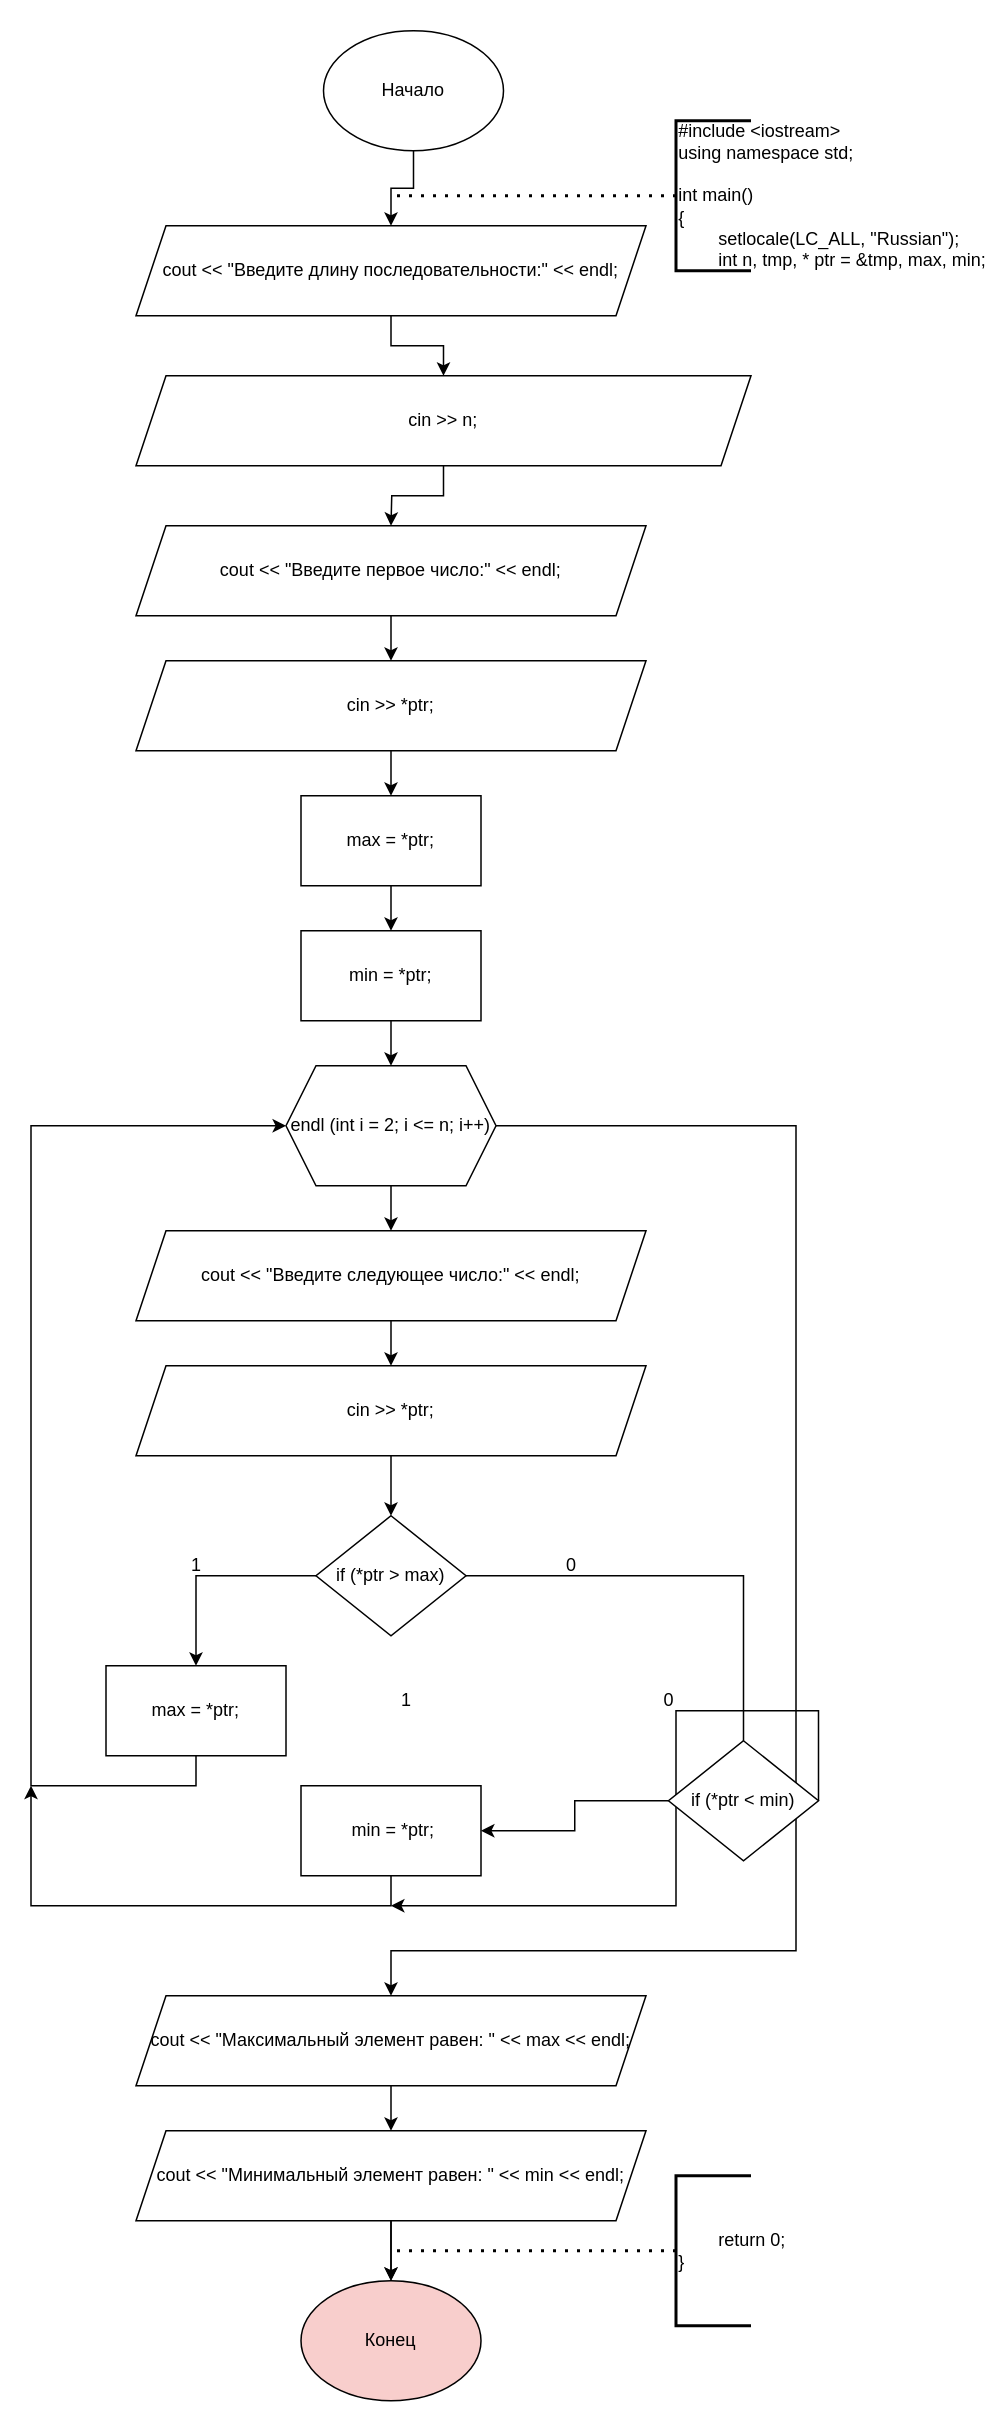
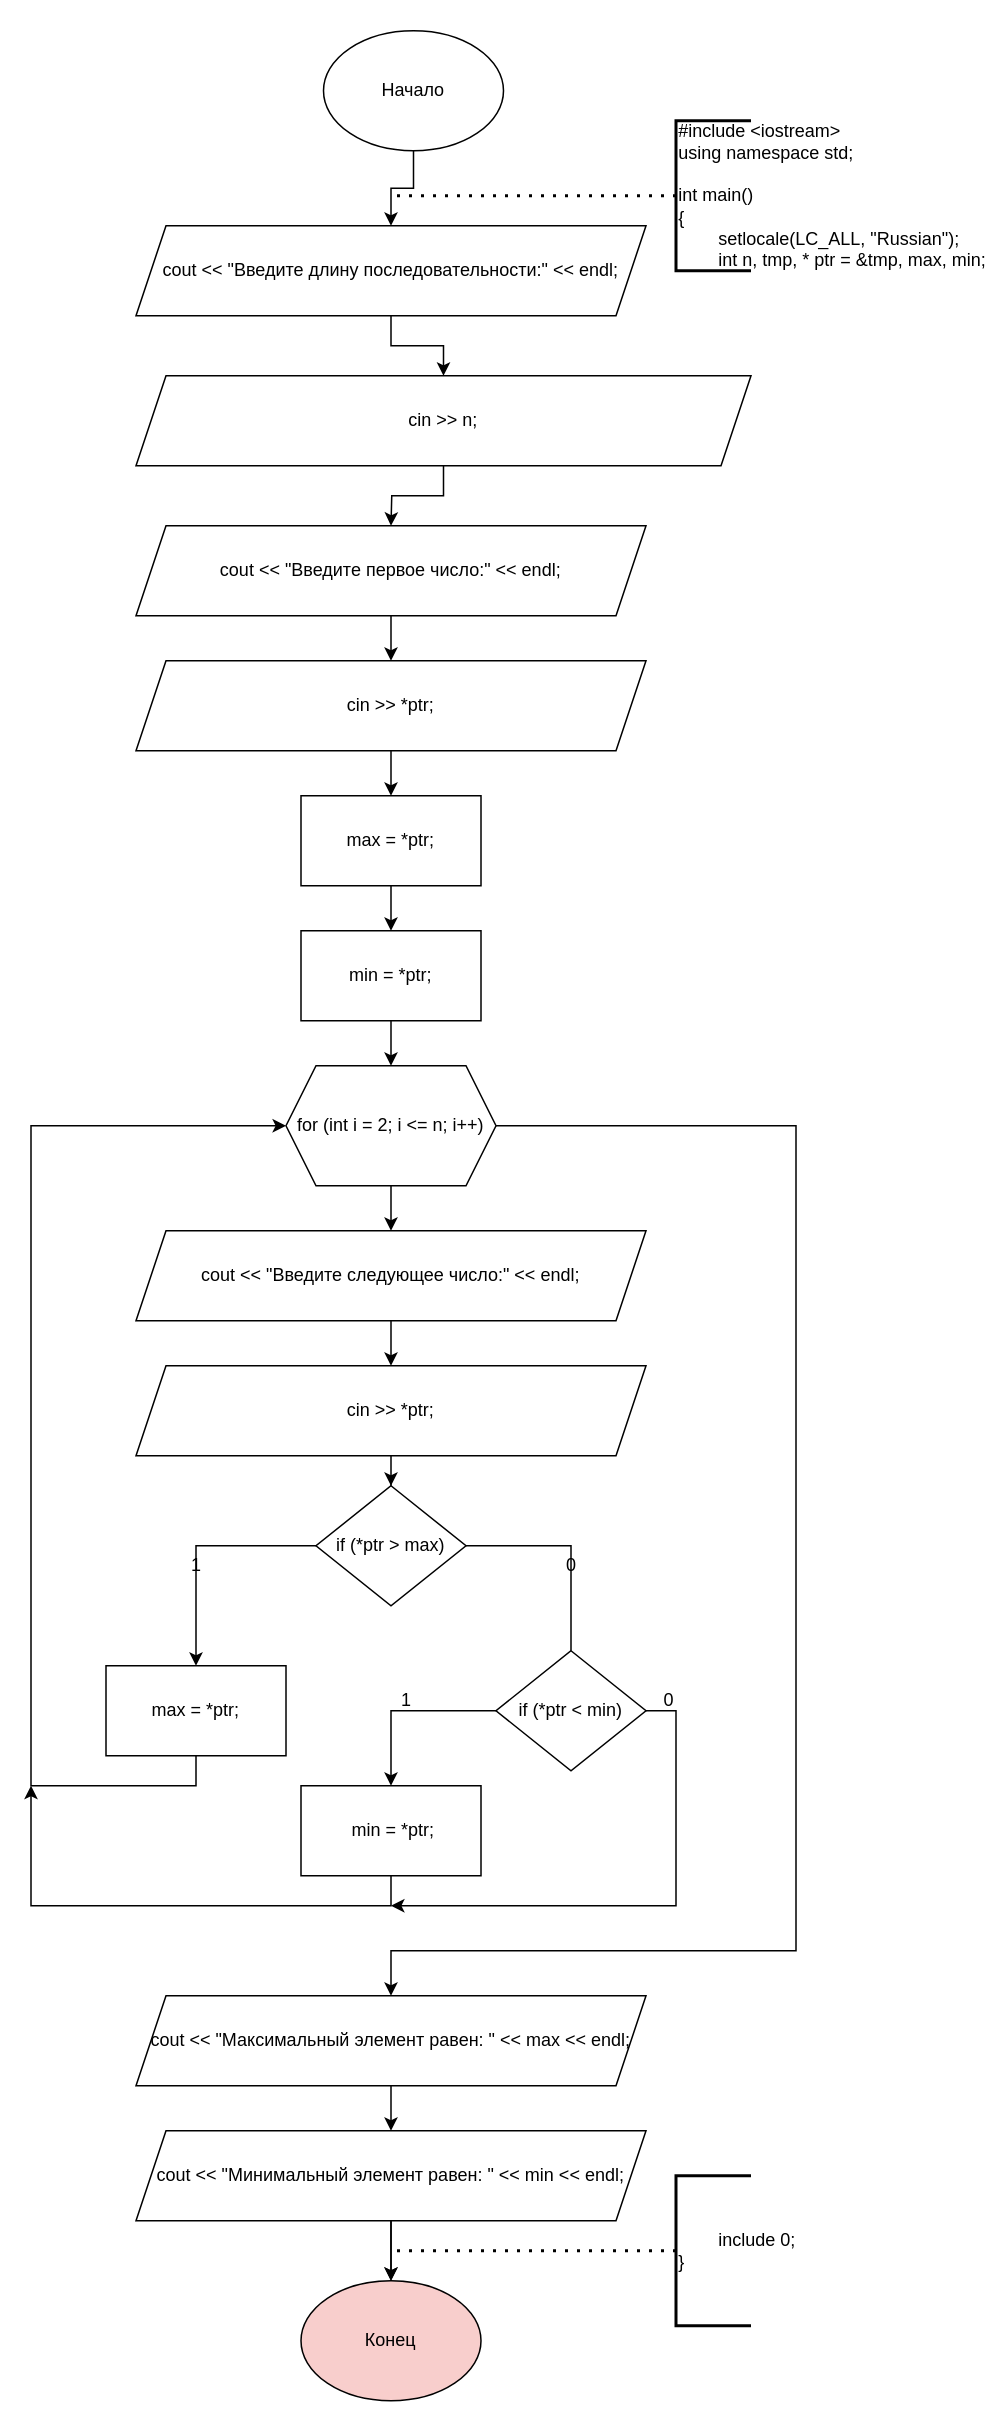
node "endl (int i = 2; i <= n; i++)": label "endl (int i = 2; i <= n; i++)" -> "for (int i = 2; i <= n; i++)"
node "if (*ptr > max)": moved (391, 1576) -> (391, 1546)
node "if (*ptr < min)": moved (743, 1801) -> (571, 1711)
node "return 0; }": label "return 0; }" -> "include 0; }"
